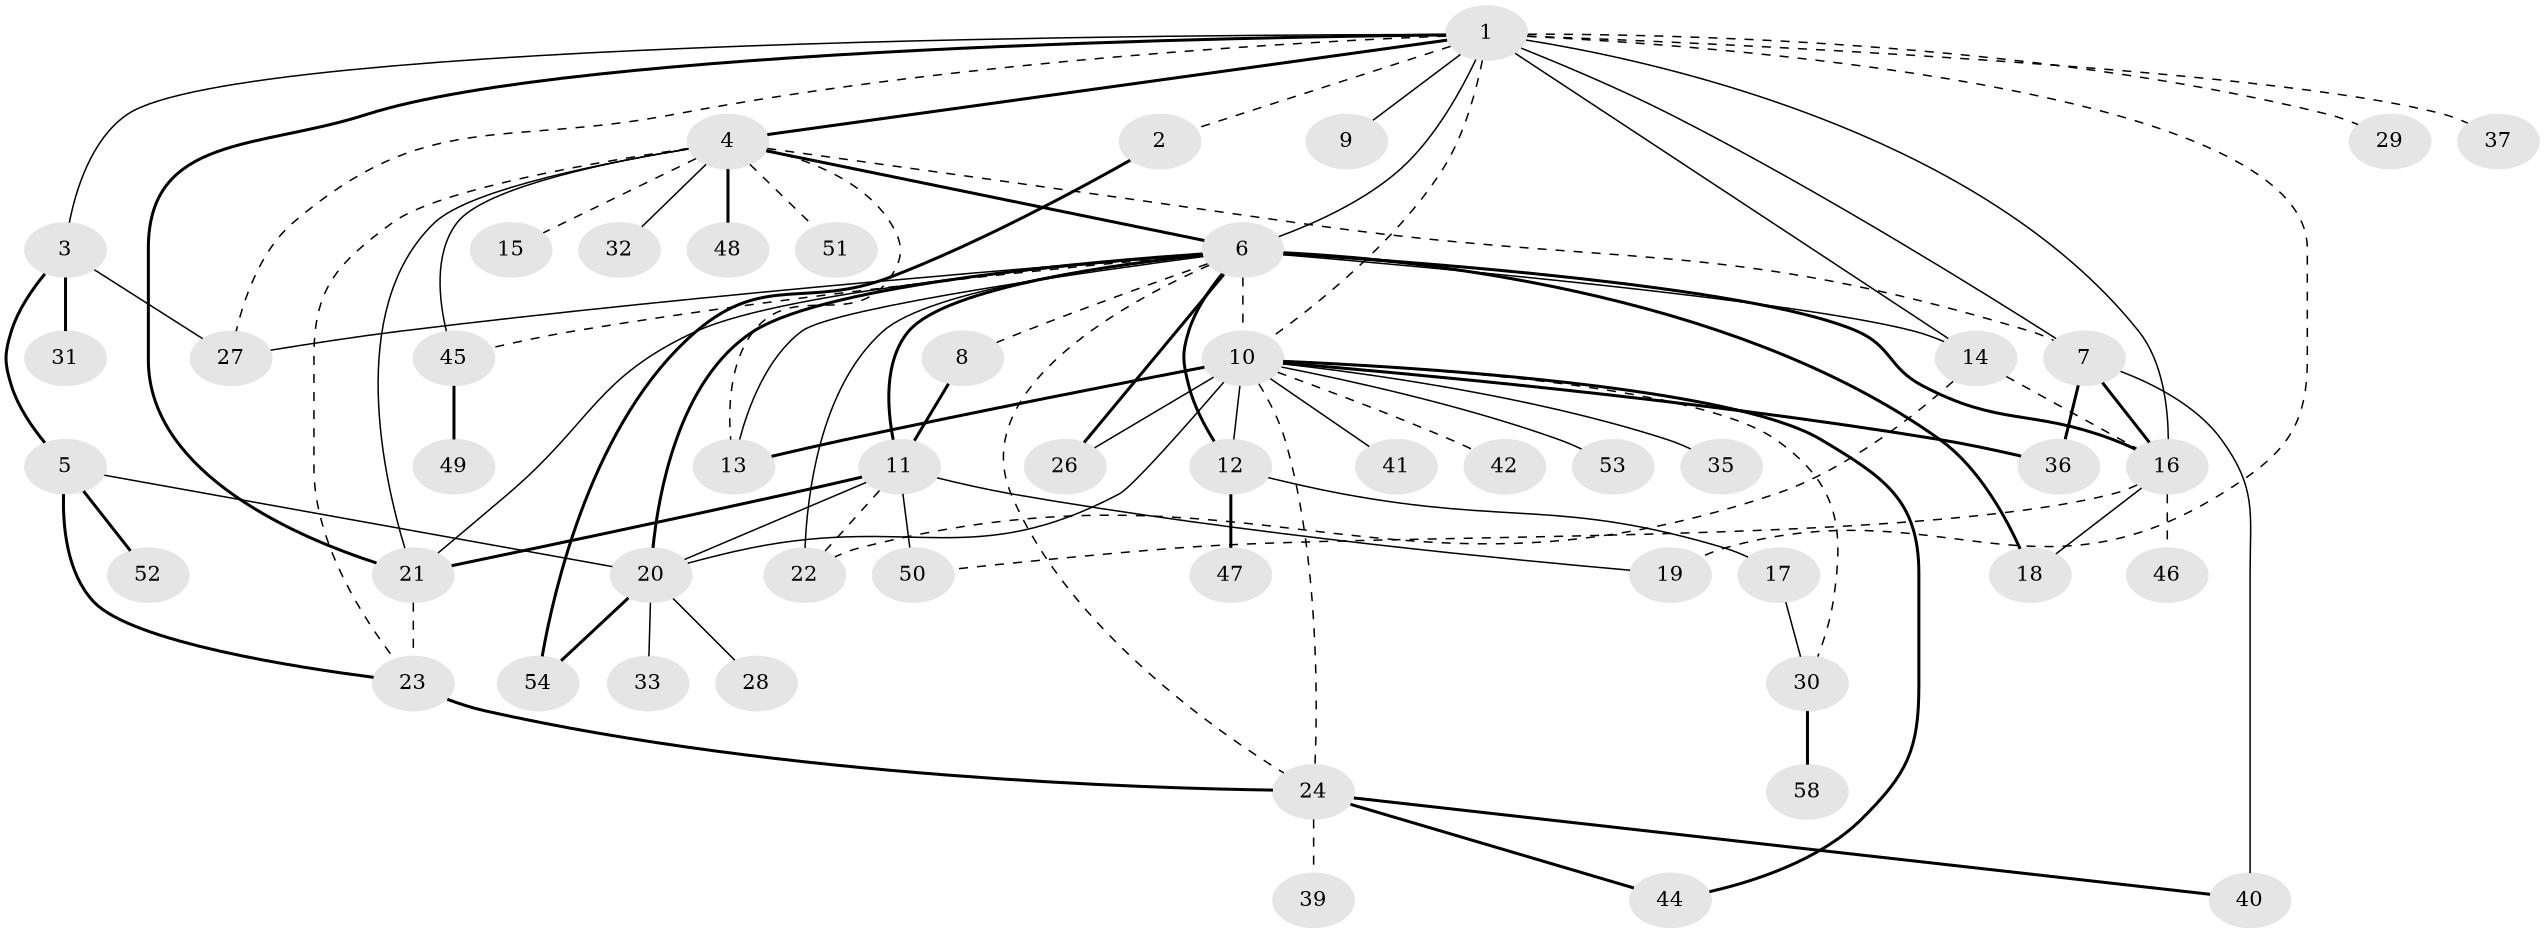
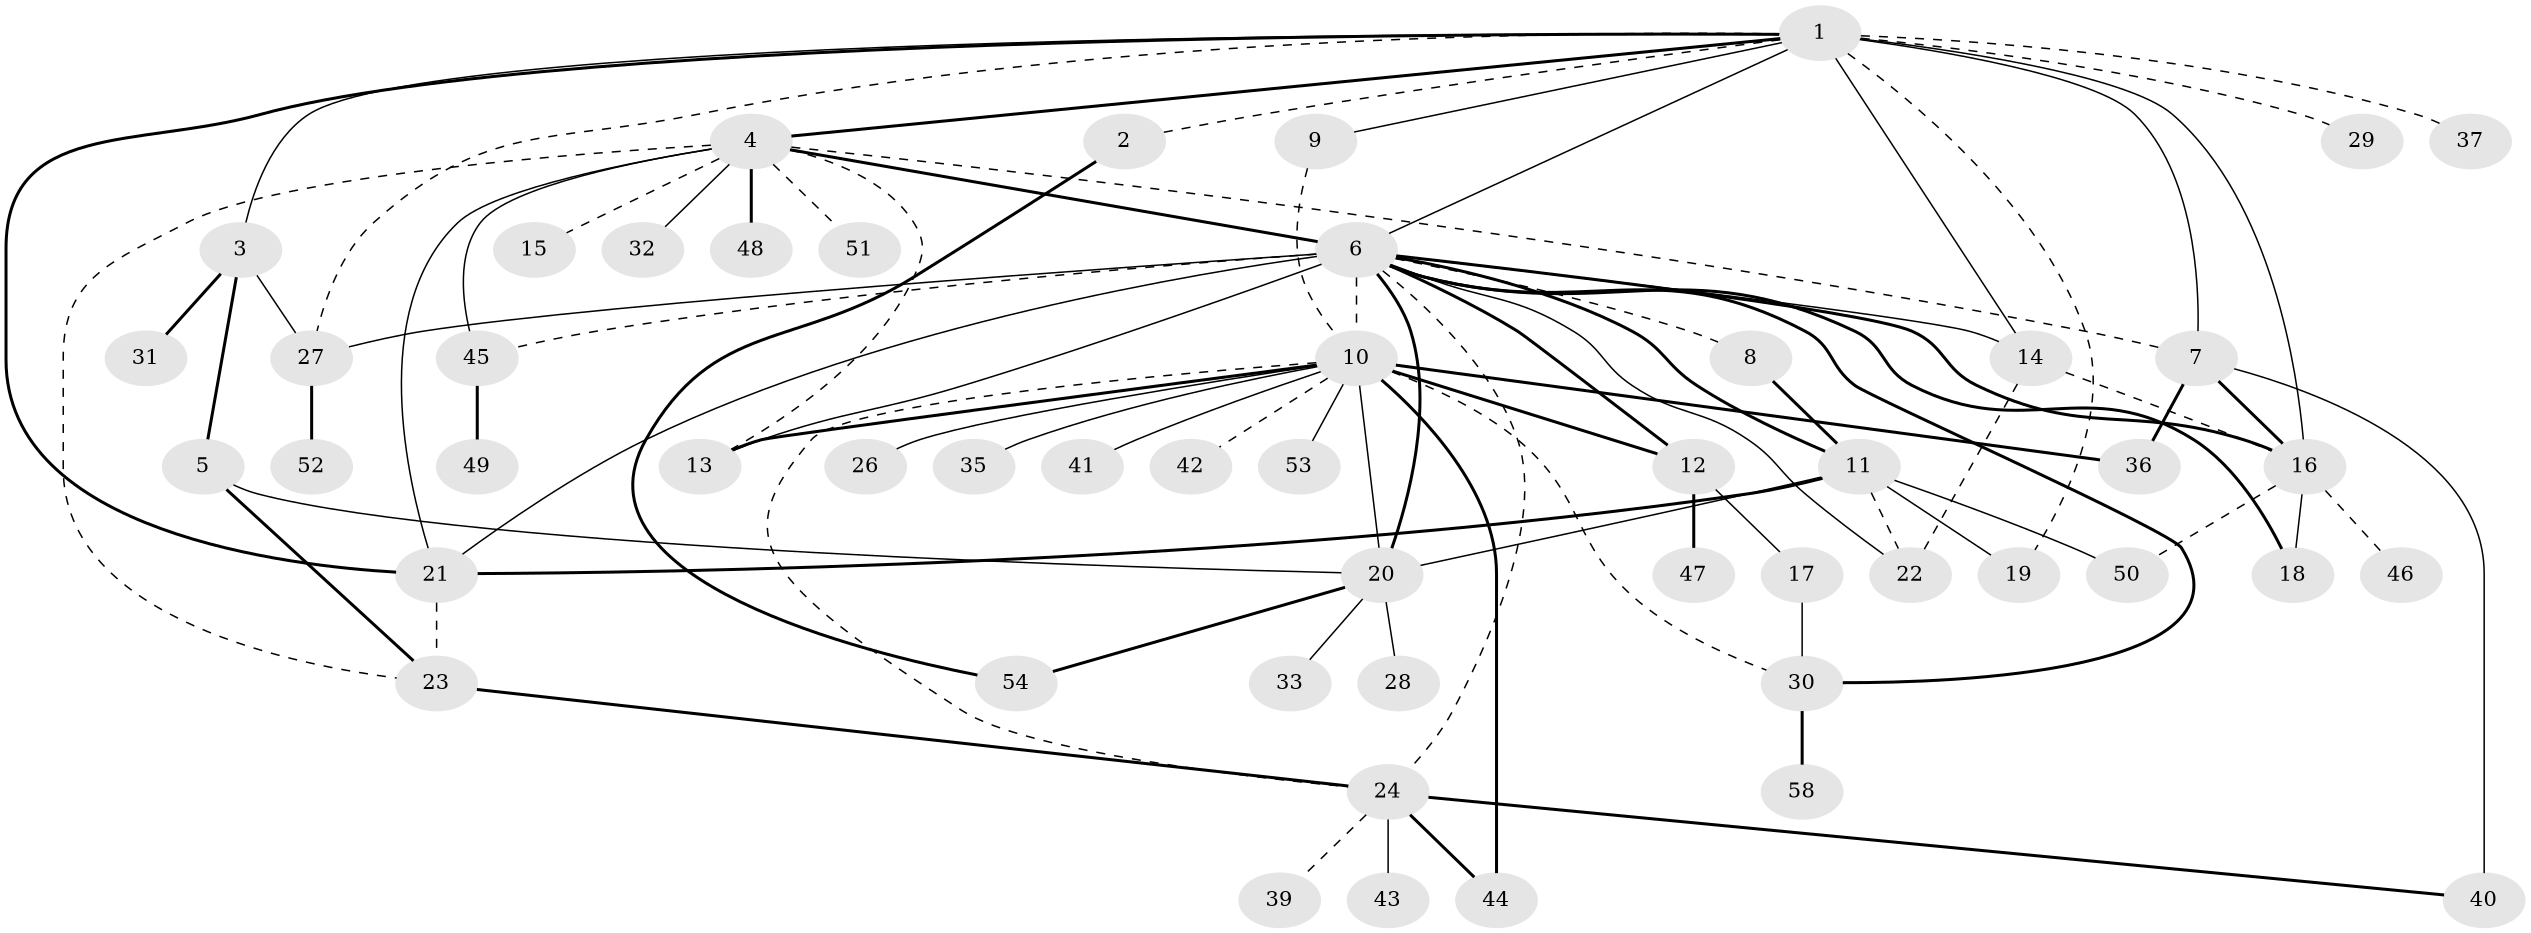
edge "1" -- "10": now "9" -- "10"
edge "6" -- "26": now "6" -- "30"
edge "10" -- "12": style solid -> bold
edge "5" -- "52": now "27" -- "52"
node "43": added
